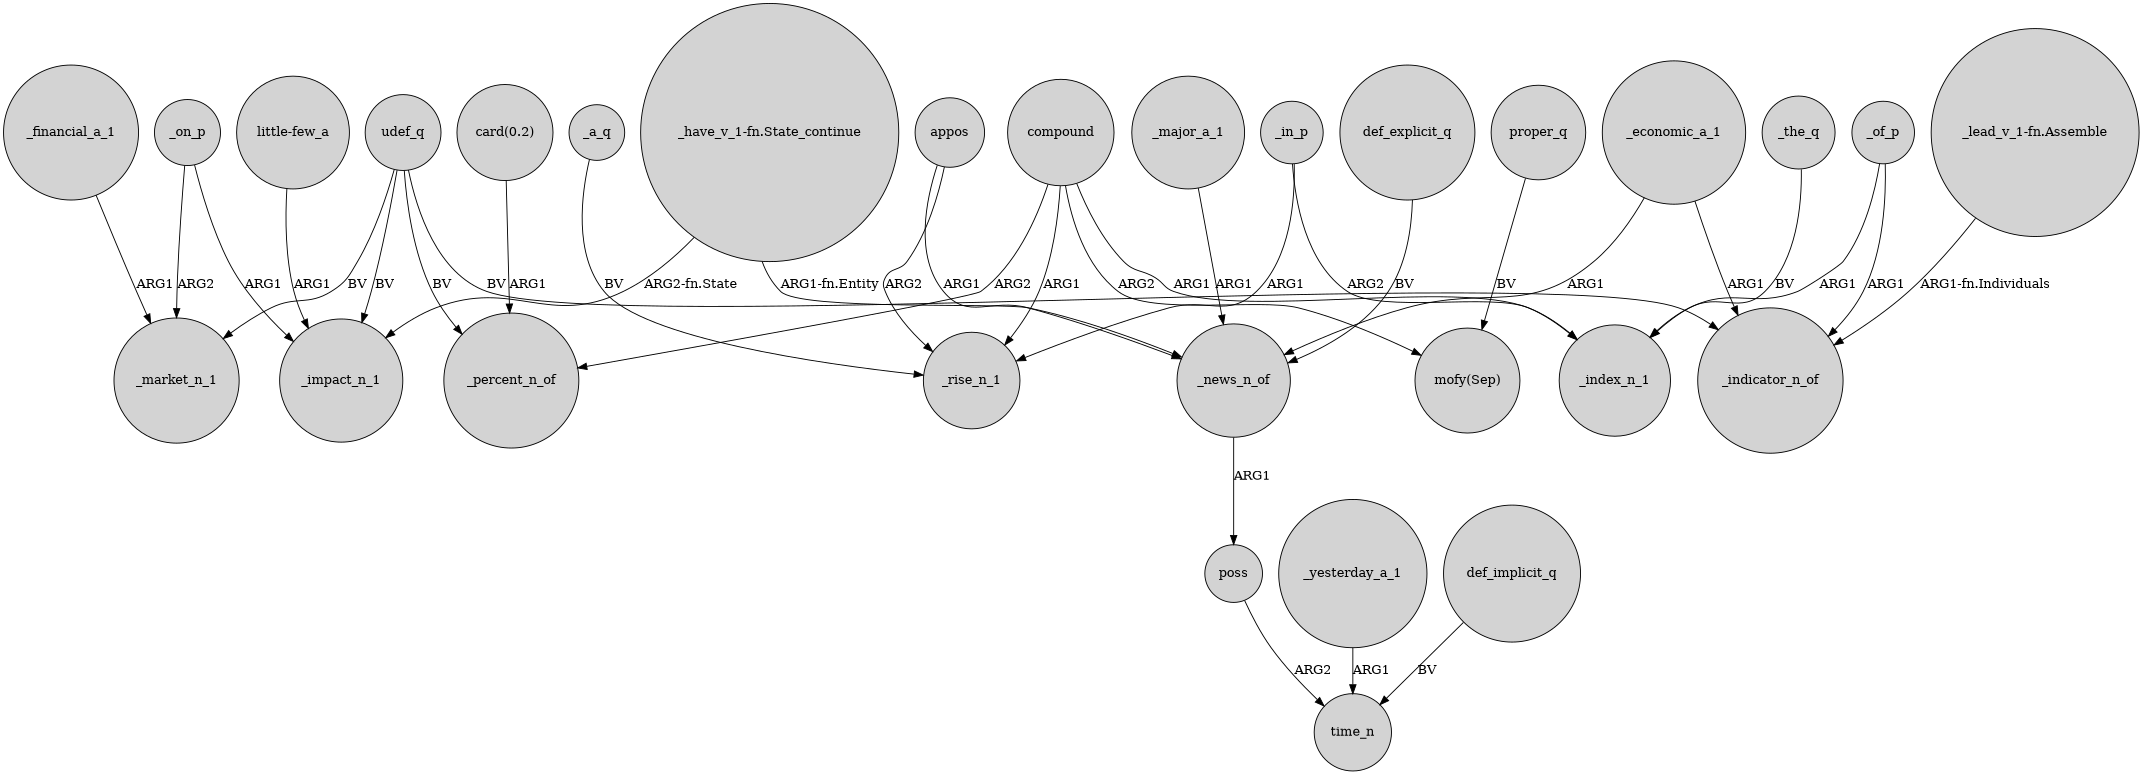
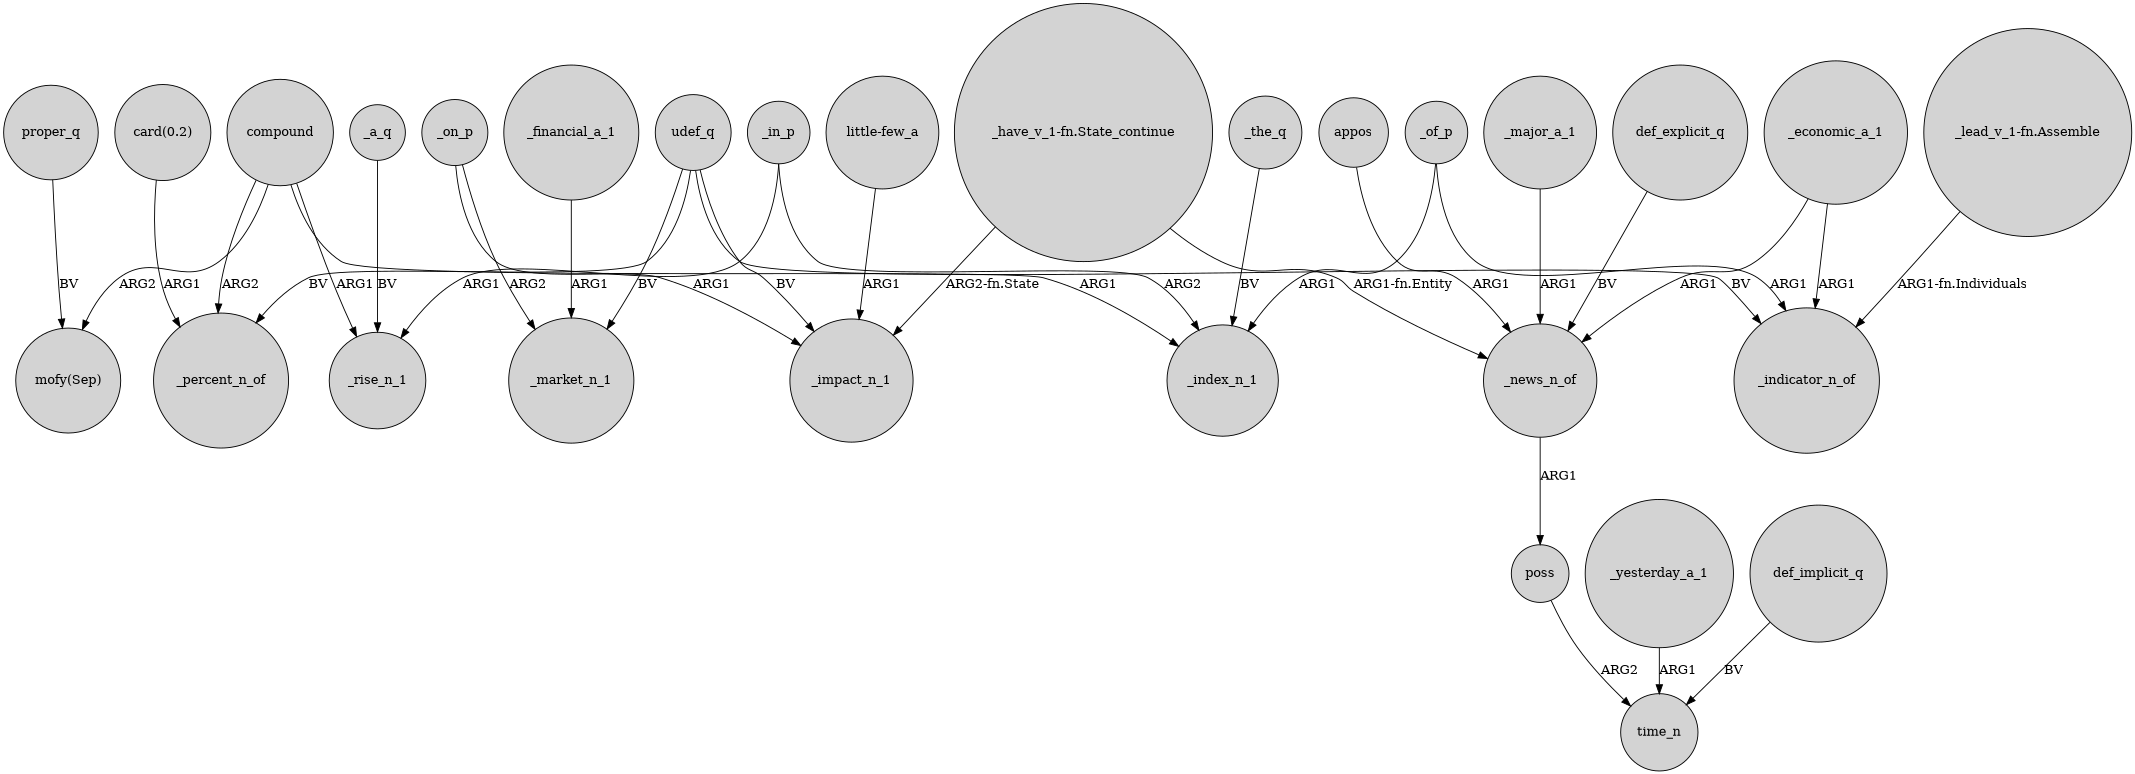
edge "appos" -> "_rise_n_1": removed, label "ARG2"
